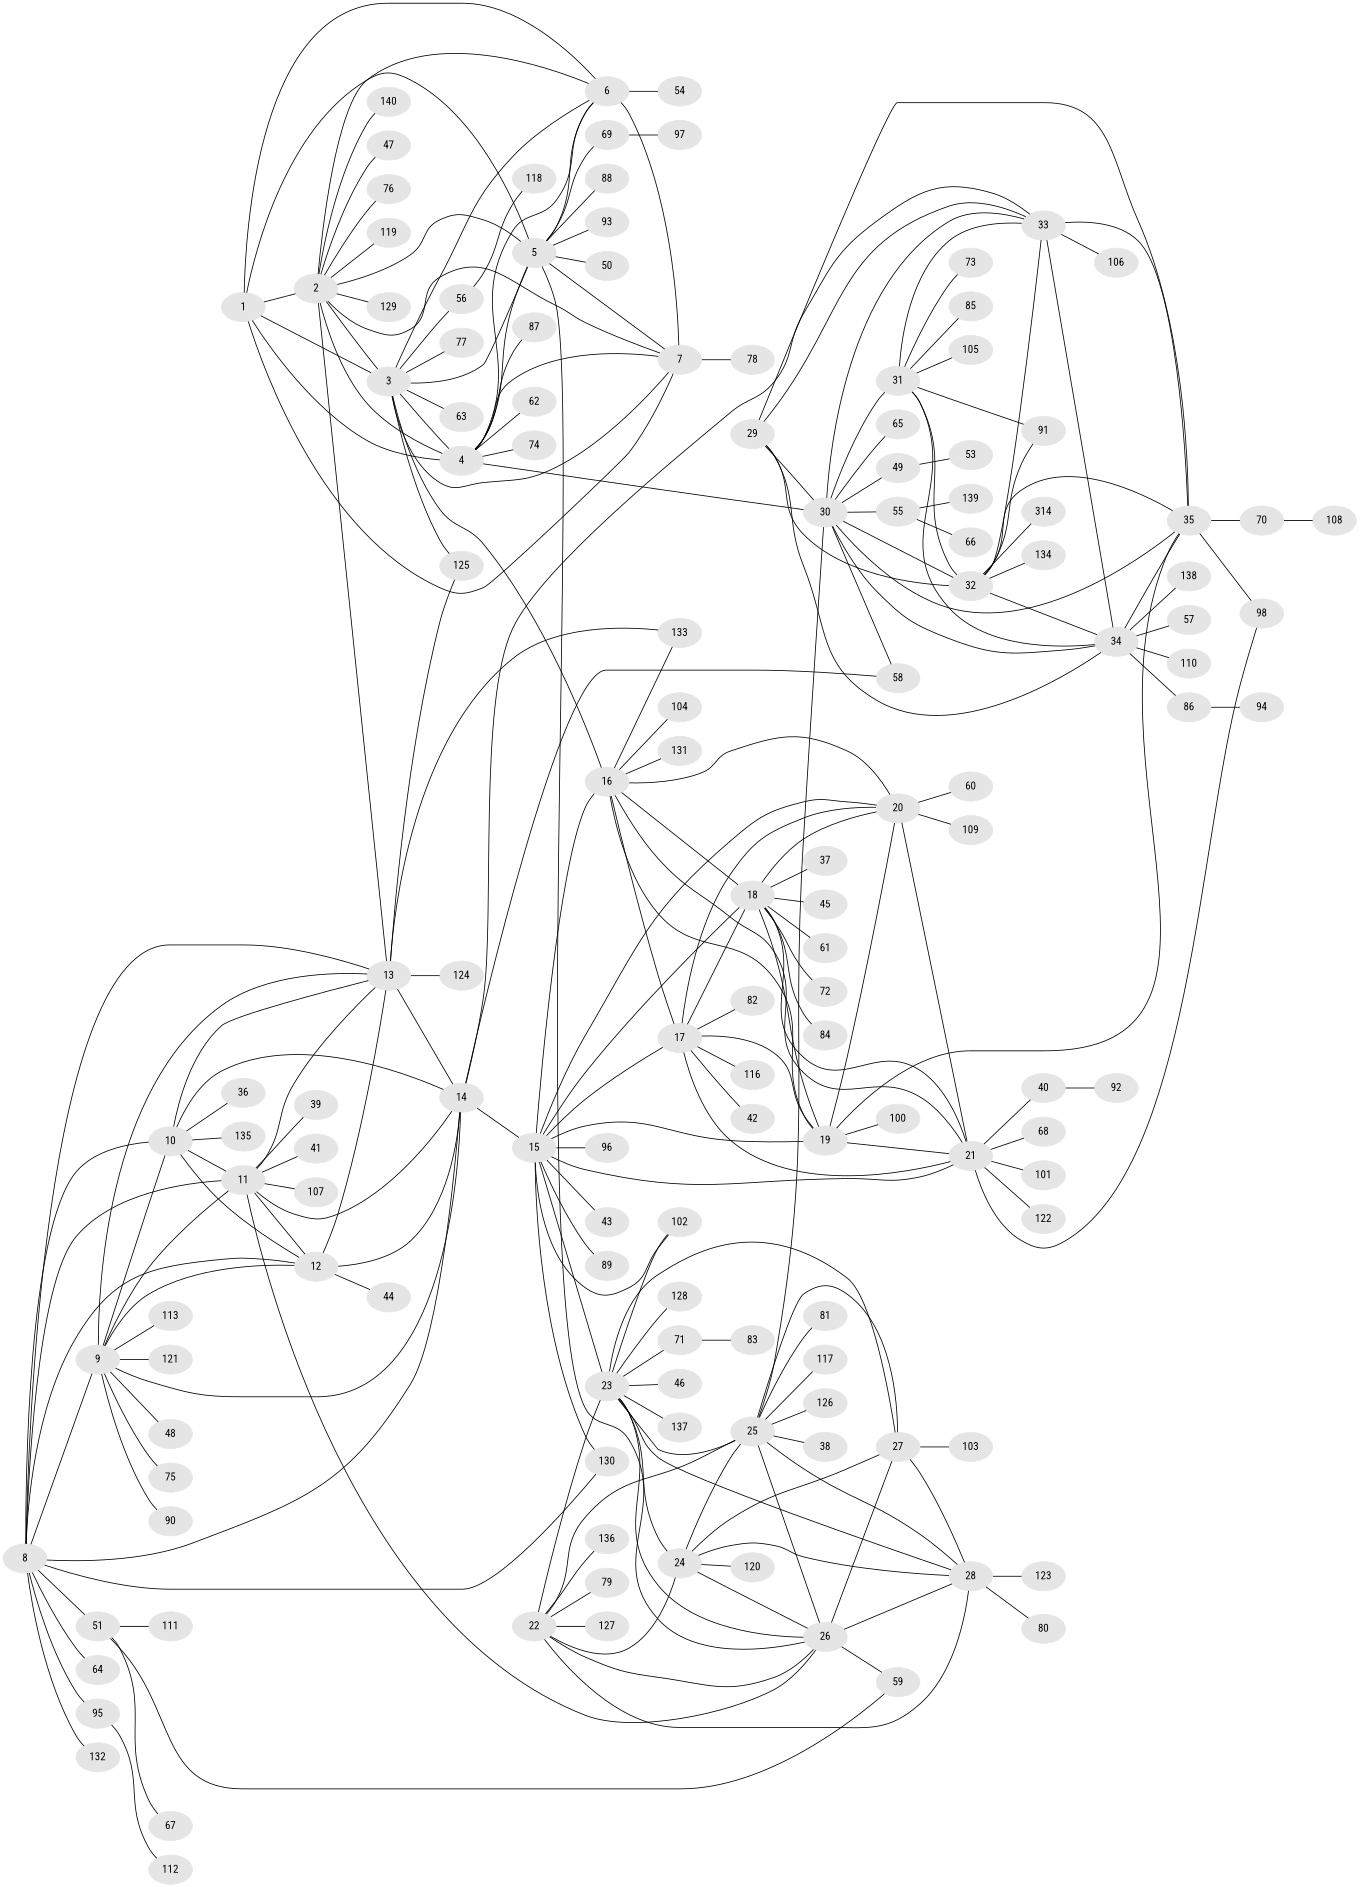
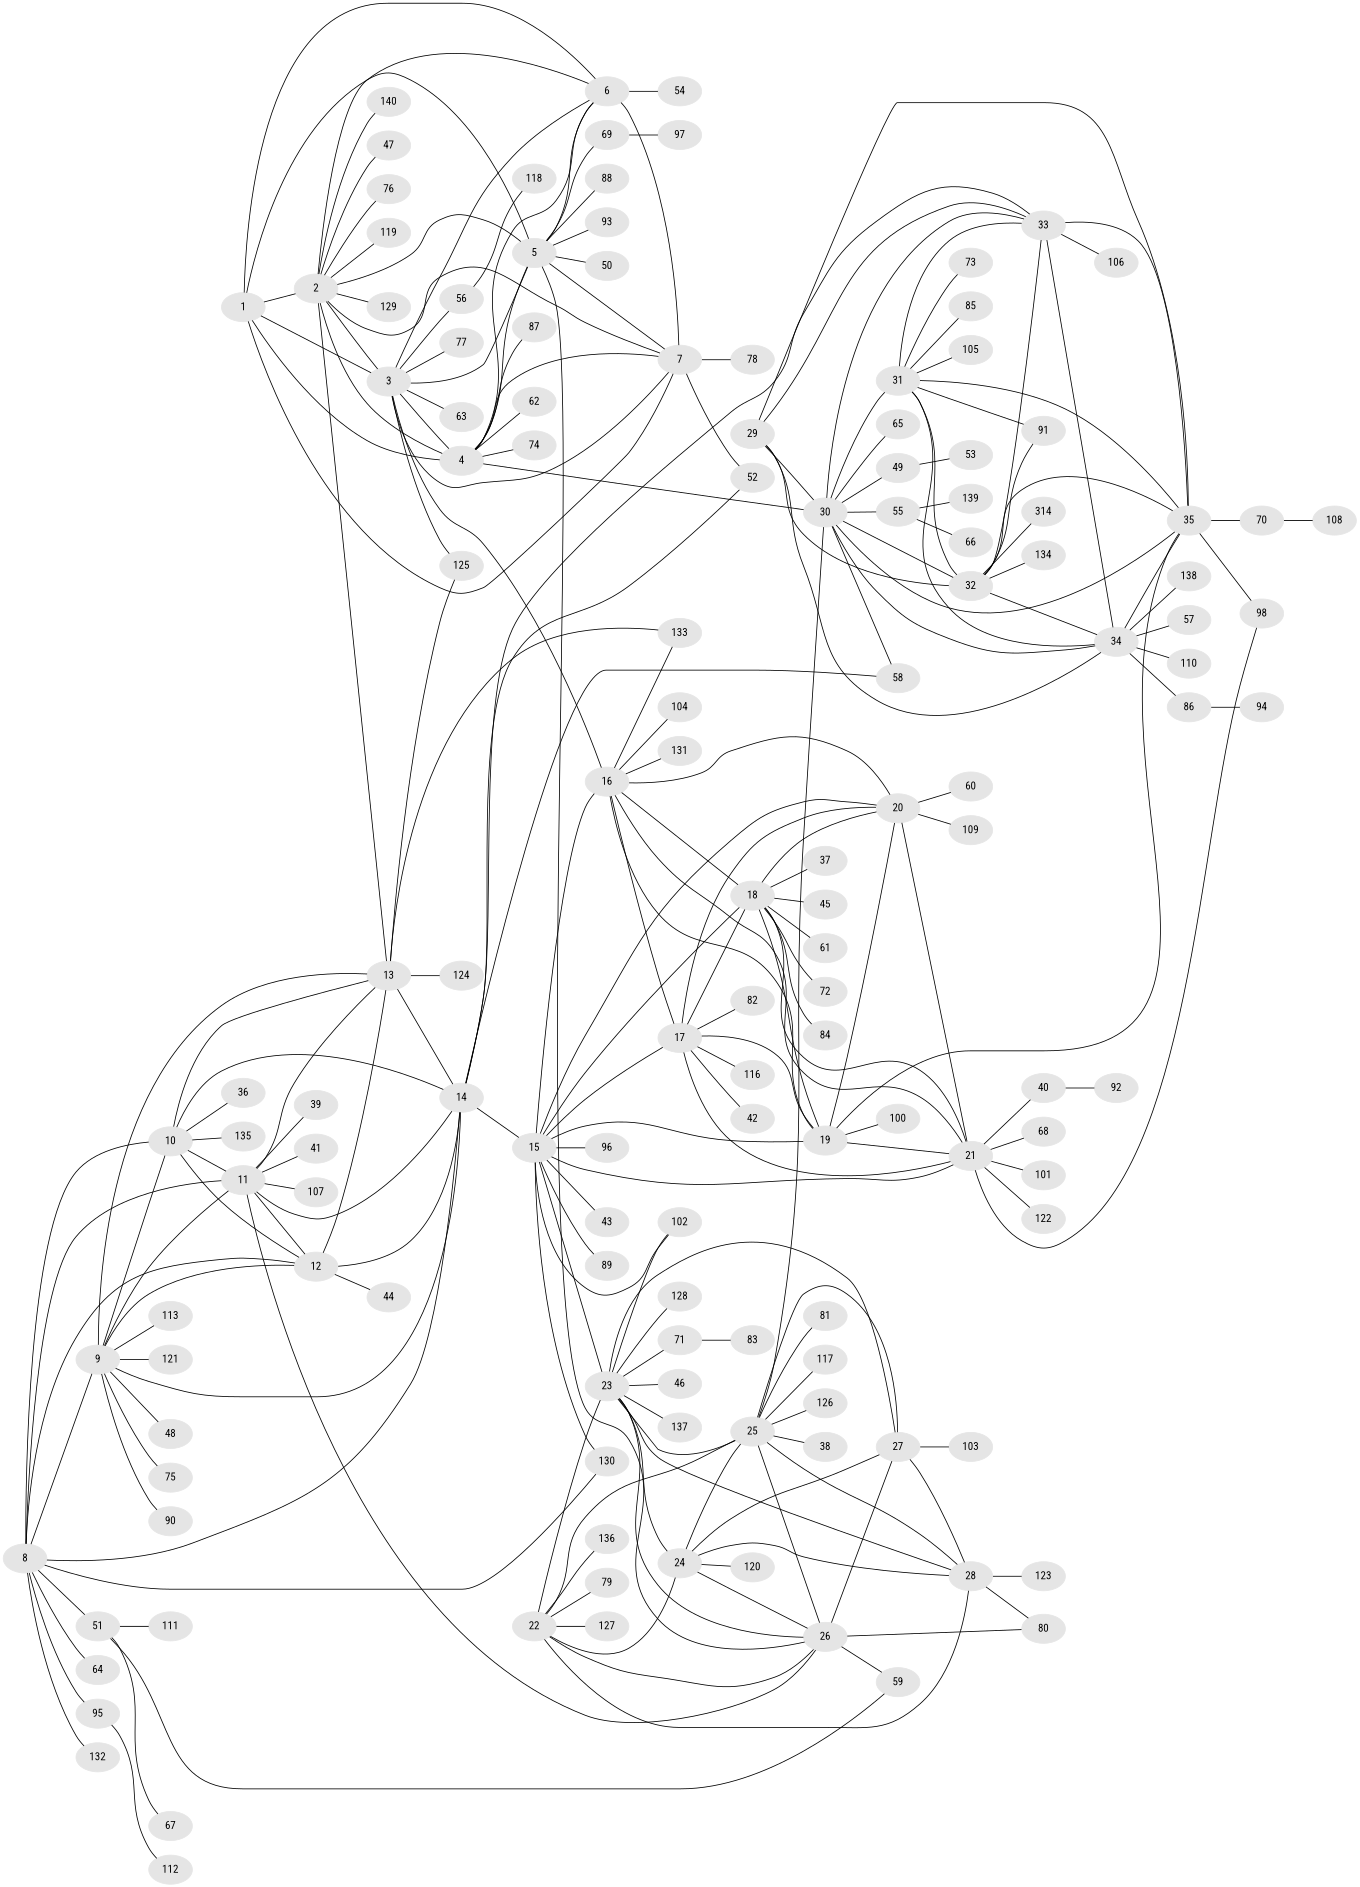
edge "31" -- "35": added
node "52": added
edge "13" -- "8": removed
edge "28" -- "26": now "80" -- "26"
